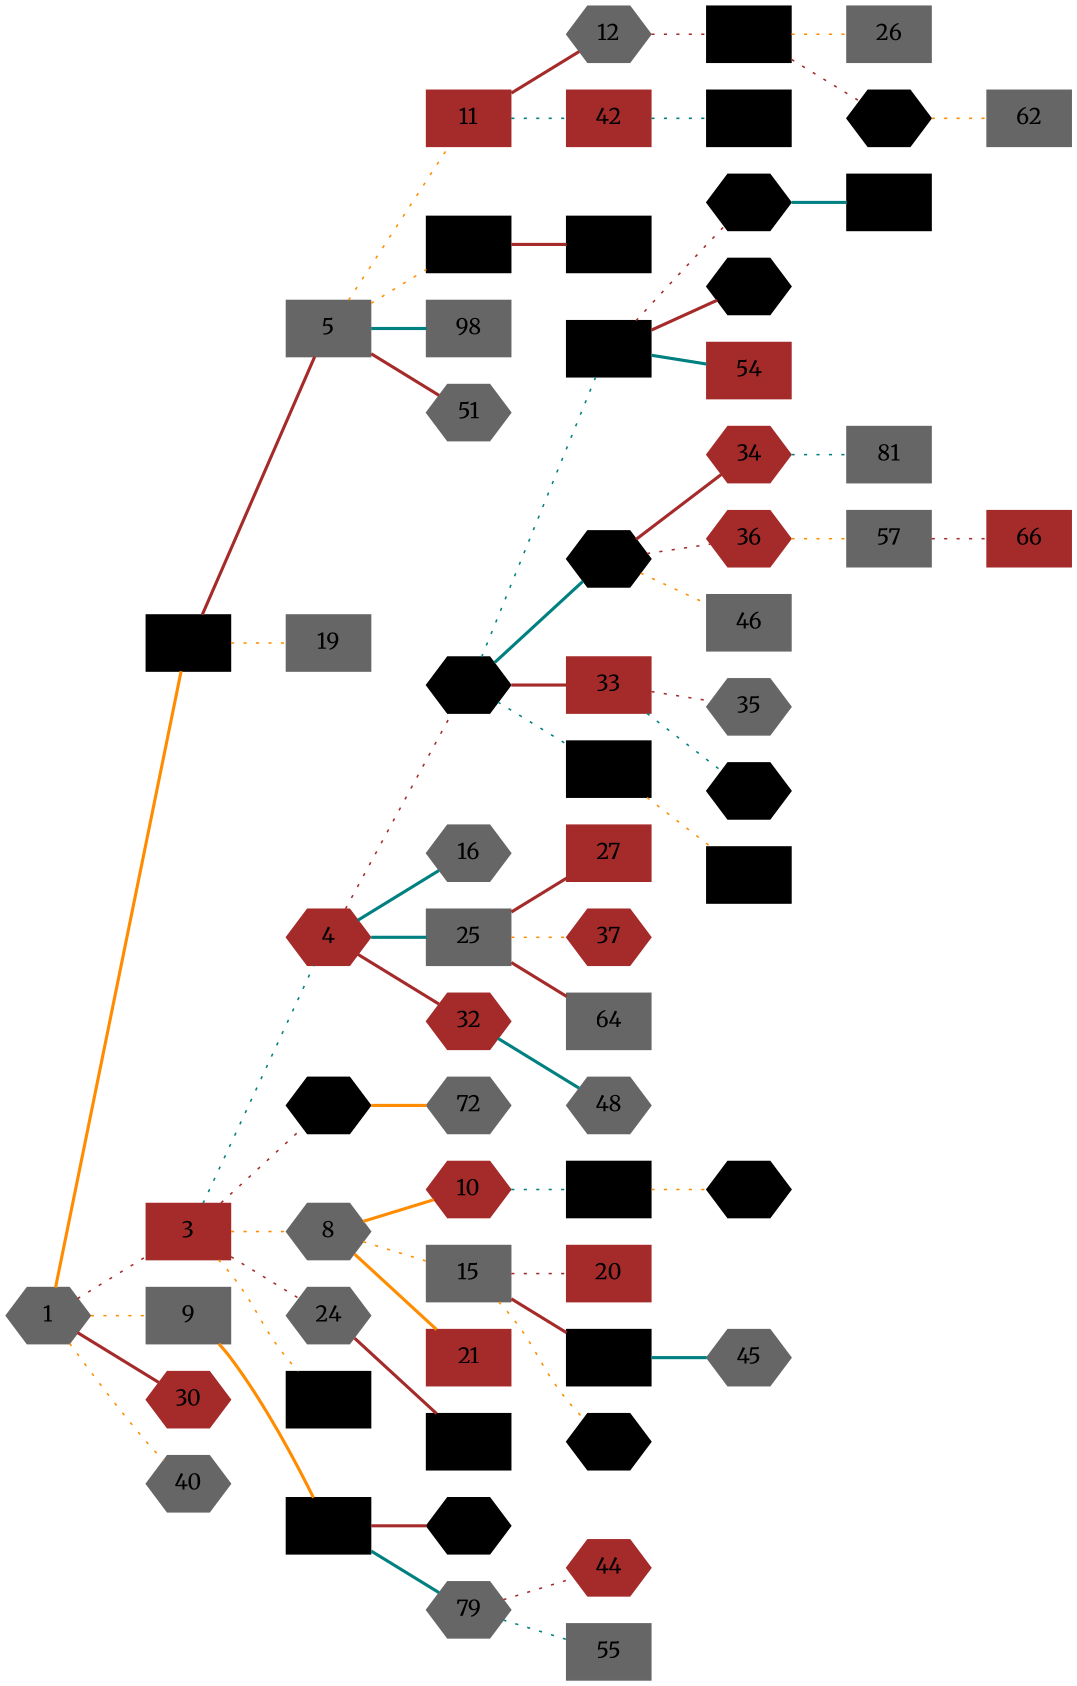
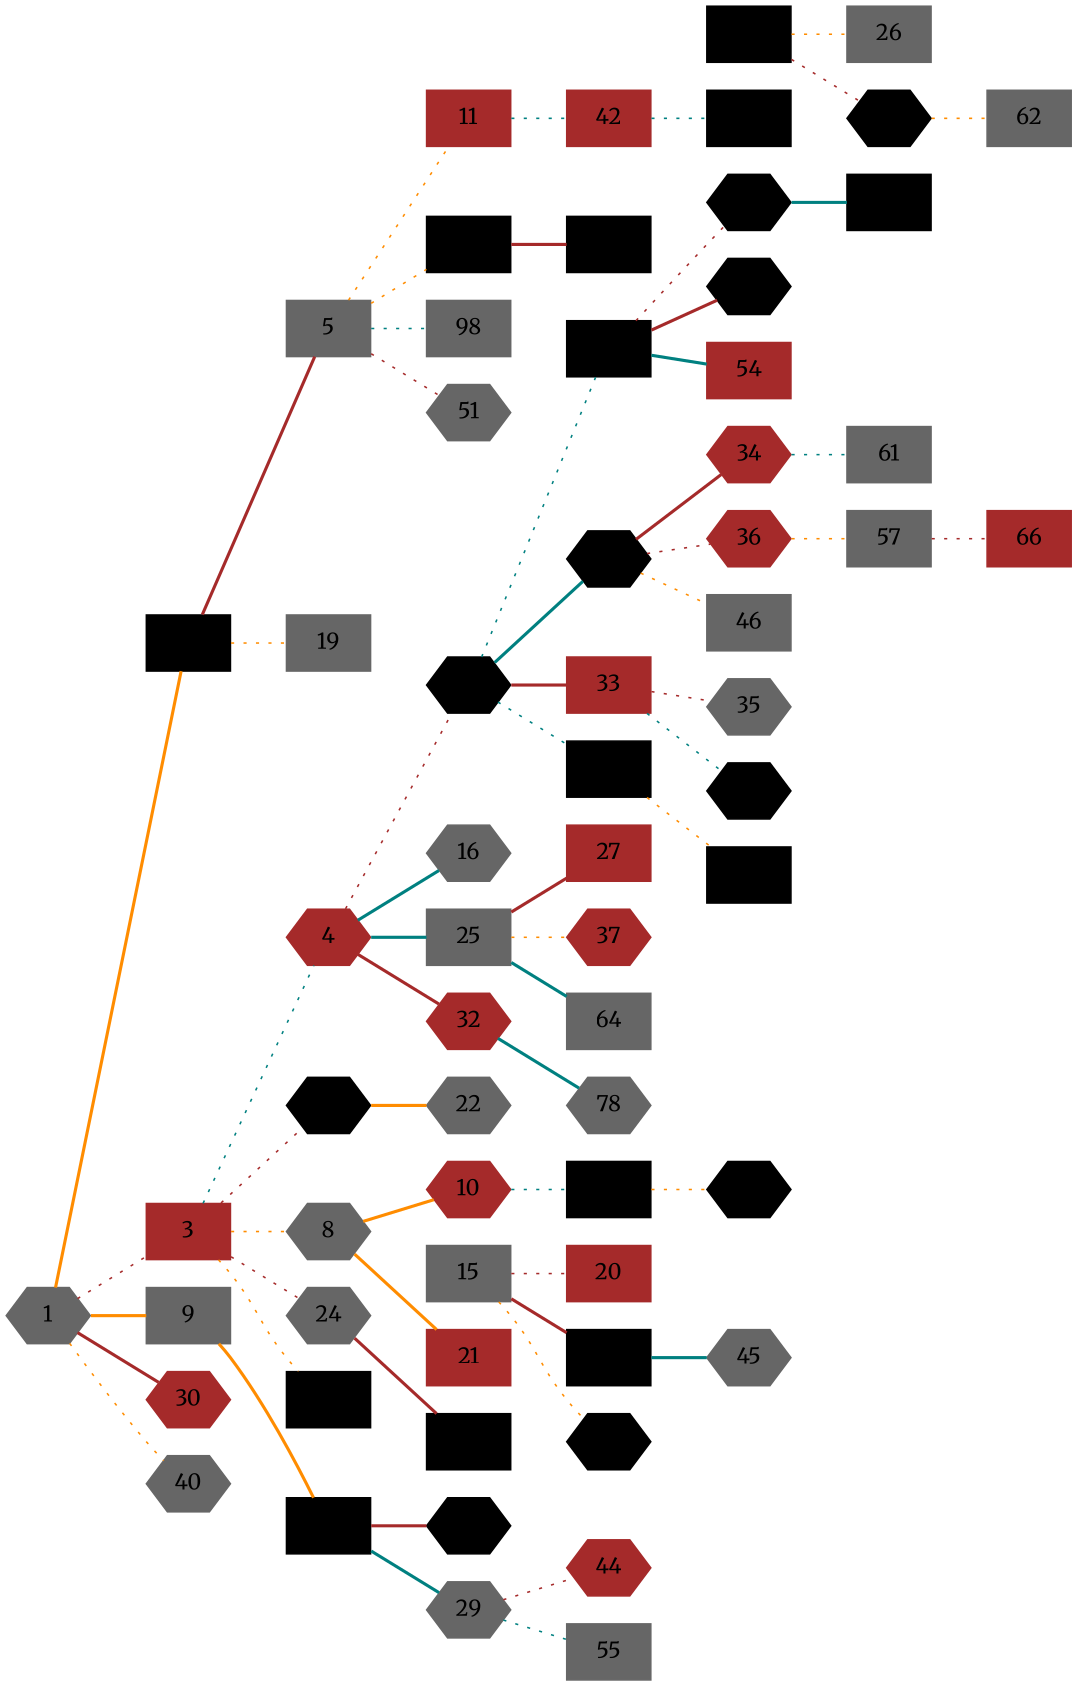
node "12": removed
edge "5" -- "98": style bold -> dotted
edge "5" -- "51": style bold -> dotted
node "81": label "81" -> "61"
edge "25" -- "64": color brown -> teal
node "72": label "72" -> "22"
node "48": label "48" -> "78"
edge "8" -- "15": removed
edge "1" -- "9": style dotted -> bold
node "79": label "79" -> "29"
